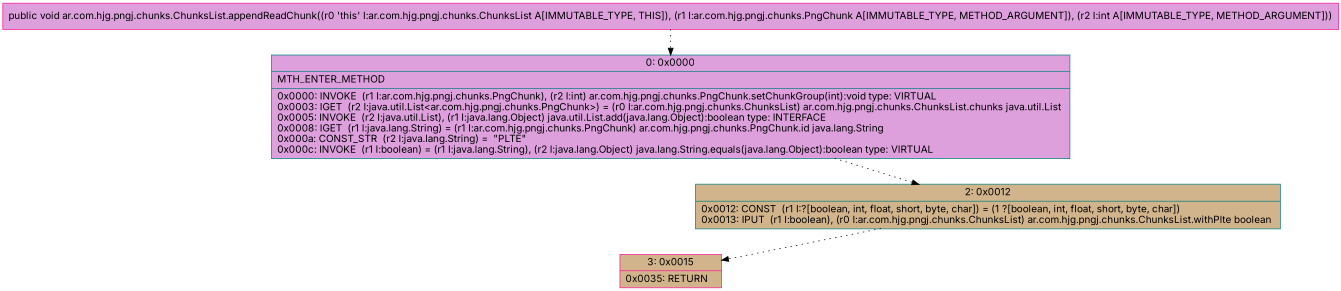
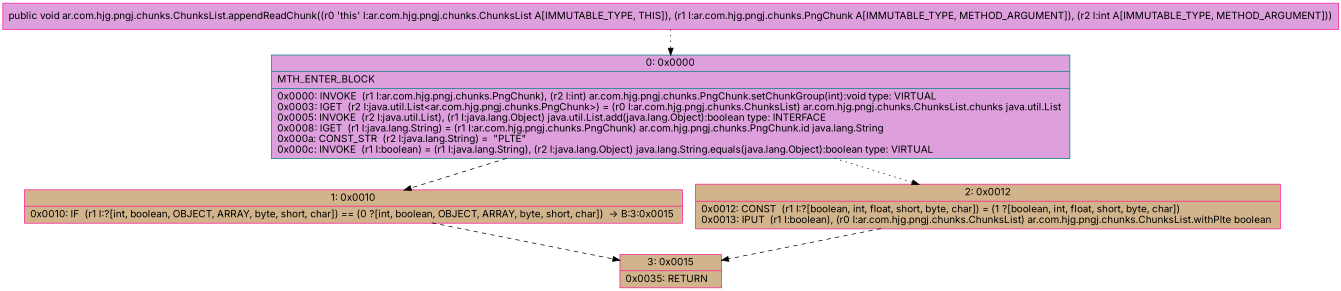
node "0: 0x0000": text "MTH_ENTER_METHOD" -> "MTH_ENTER_BLOCK"
node "1: 0x0010": added
node "2: 0x0012": color teal -> deeppink
edge "2: 0x0012" -> "3: 0x0015": style dotted -> dashed
